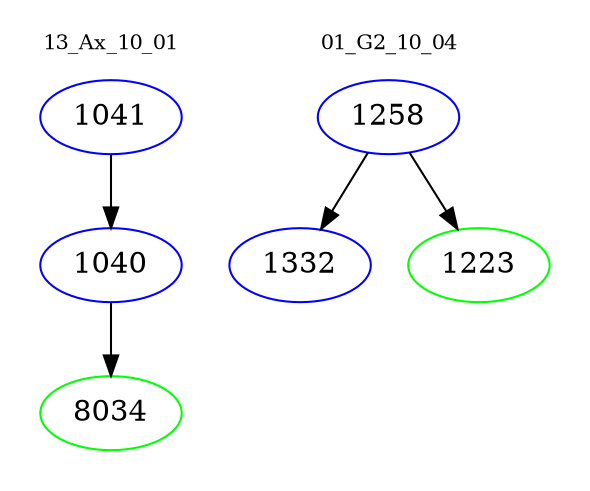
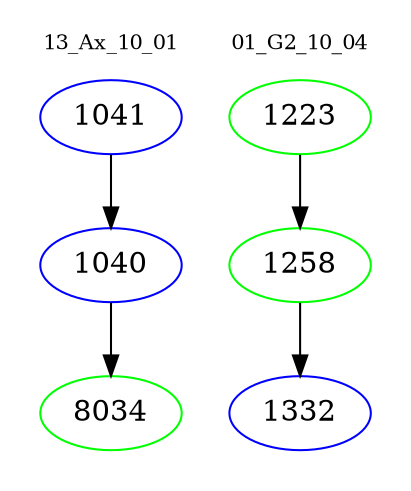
node "1258": color blue -> green
edge "1258" -> "1223": reversed
